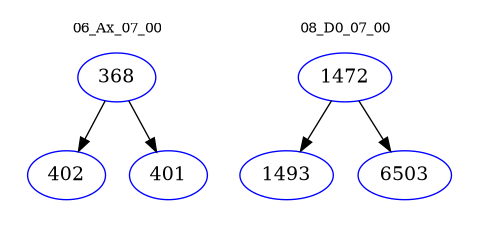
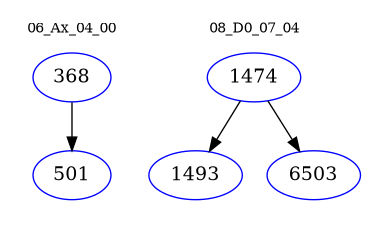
cluster "06_Ax_07_00": label "06_Ax_07_00" -> "06_Ax_04_00"
cluster "08_D0_07_00": label "08_D0_07_00" -> "08_D0_07_04"
node "1472": label "1472" -> "1474"
node "402": removed
node "401": label "401" -> "501"
